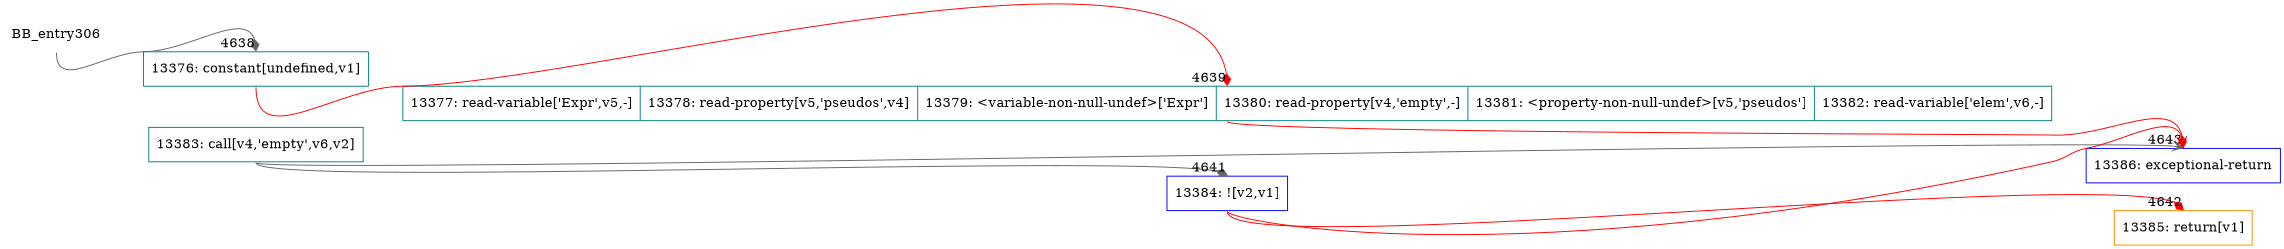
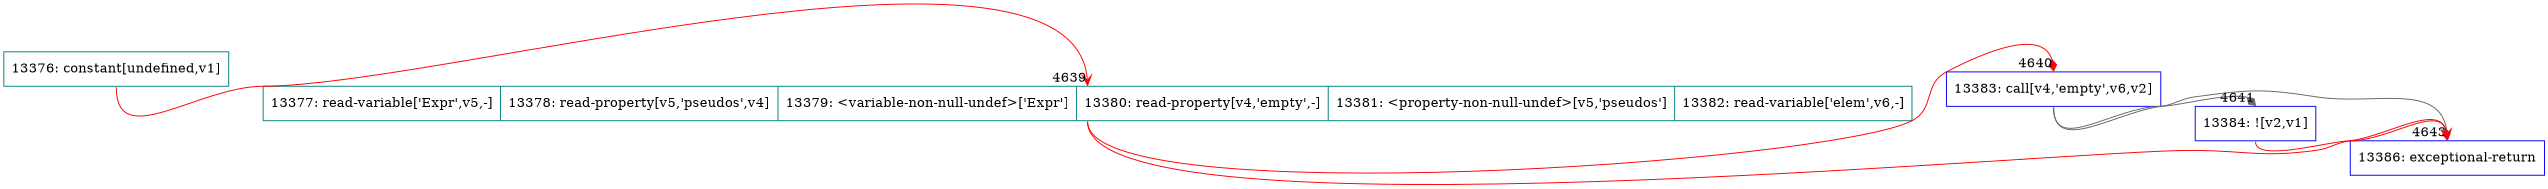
node "BB_entry306": removed
edge "13376: constant[undefined,v1]" -> "13377: read-variable['Expr',v5,-]": arrowhead diamond -> vee
node "13383: call[v4,'empty',v6,v2]": color teal -> blue
edge "13377: read-variable['Expr',v5,-]" -> "13383: call[v4,'empty',v6,v2]": added
node "13385: return[v1]": removed
